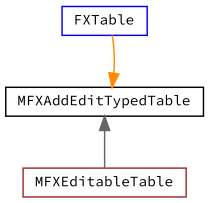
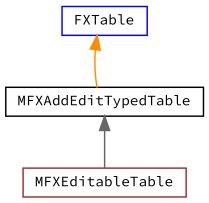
edge "FXTable" -> "MFXAddEditTypedTable": reversed
